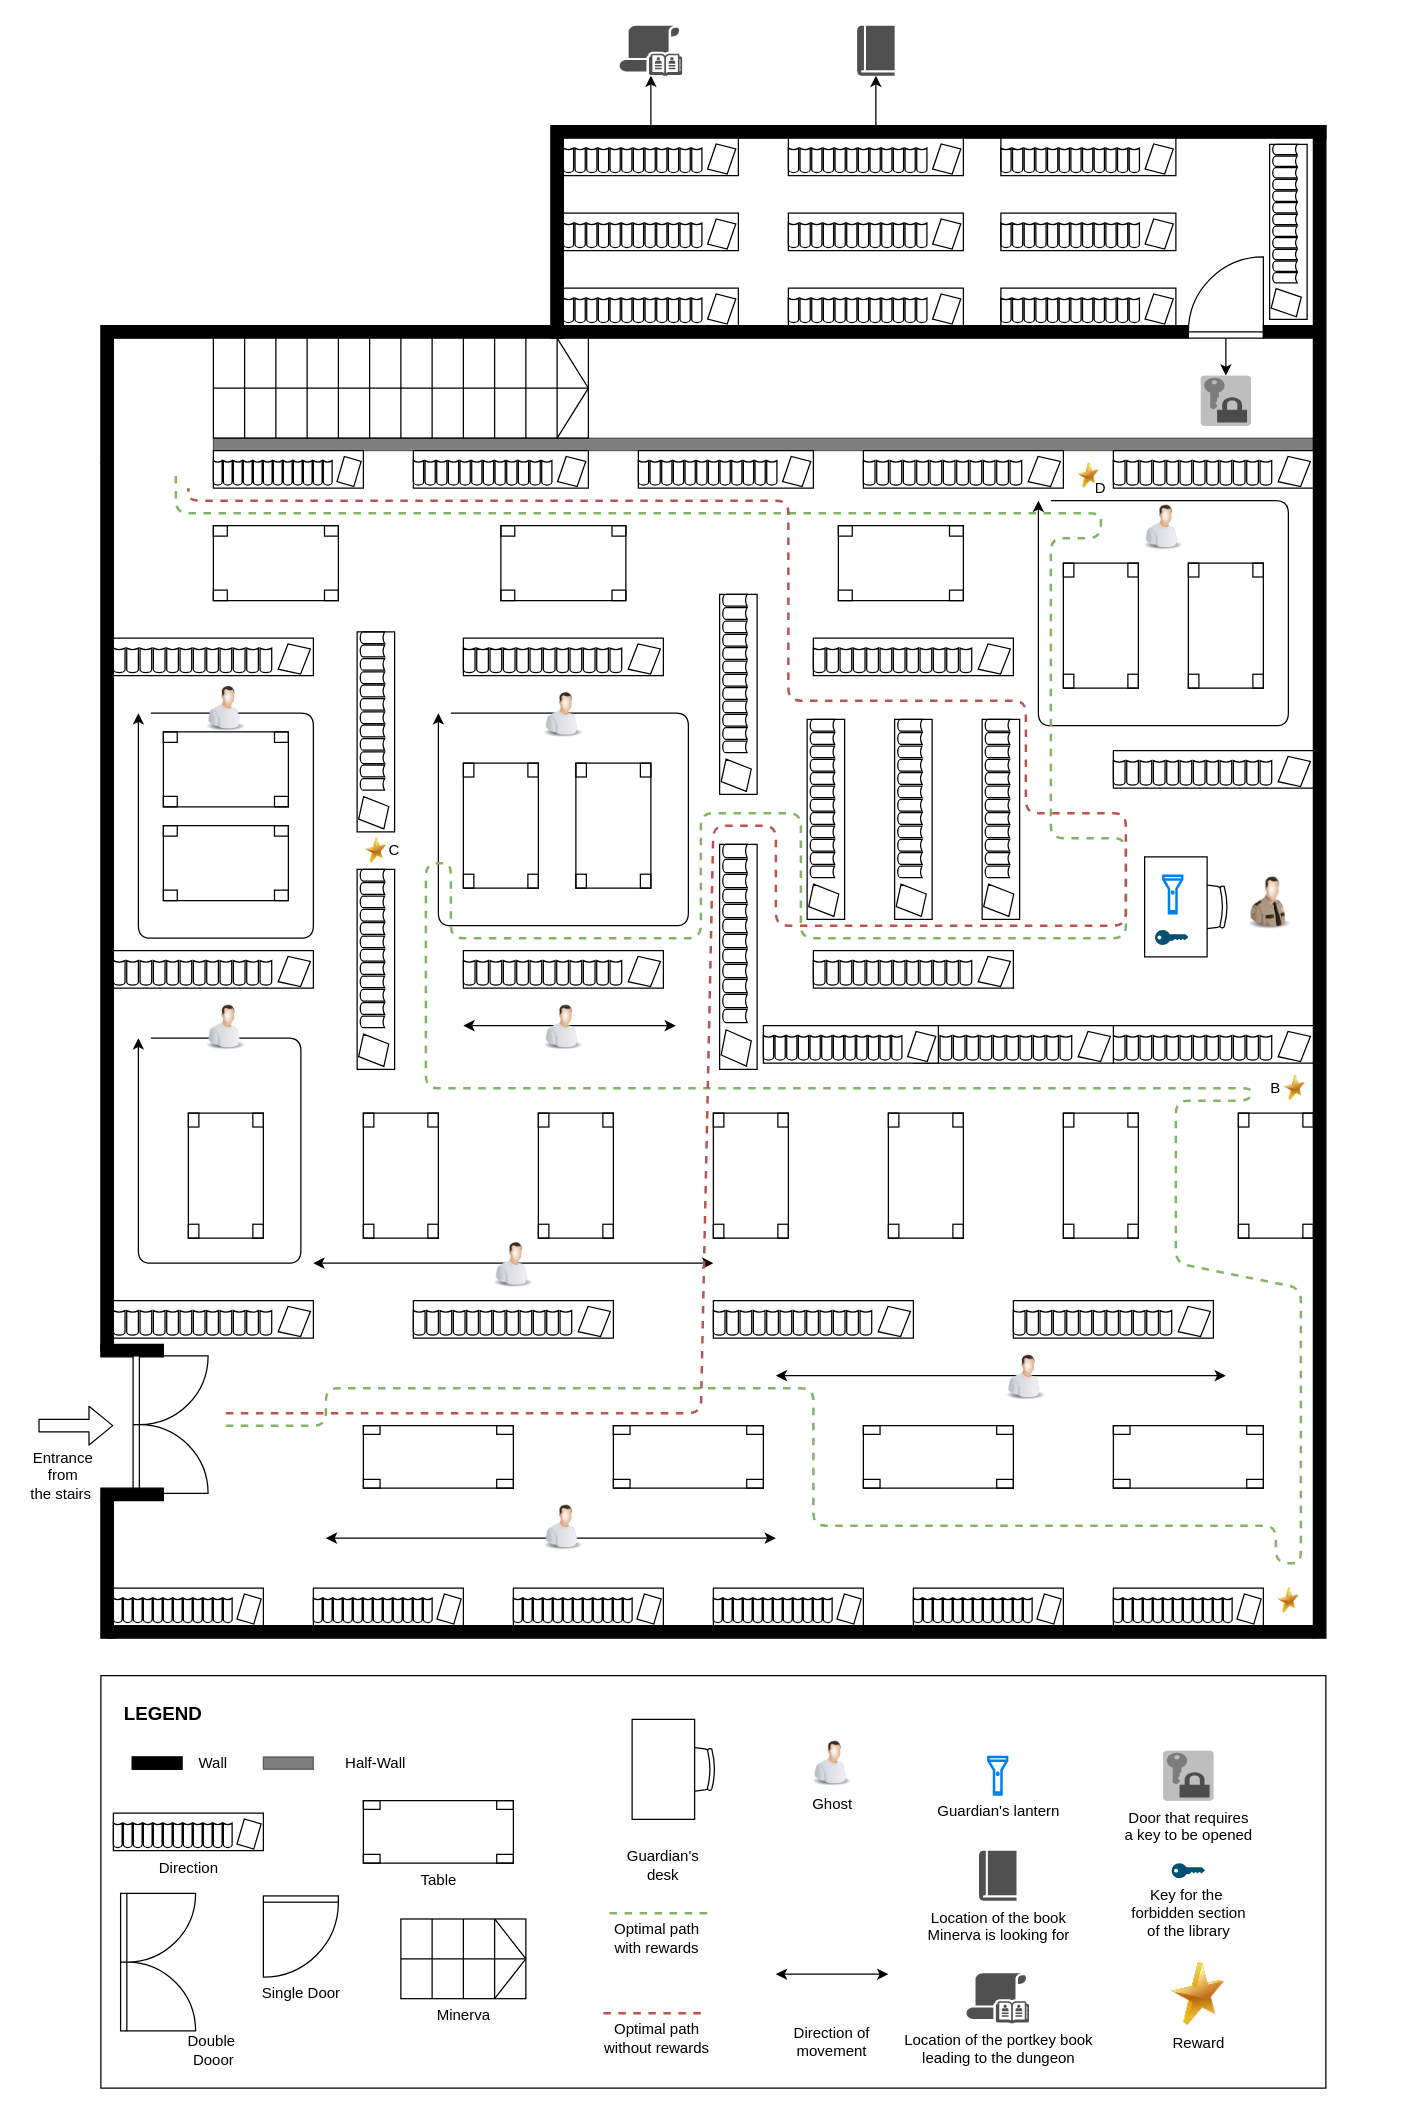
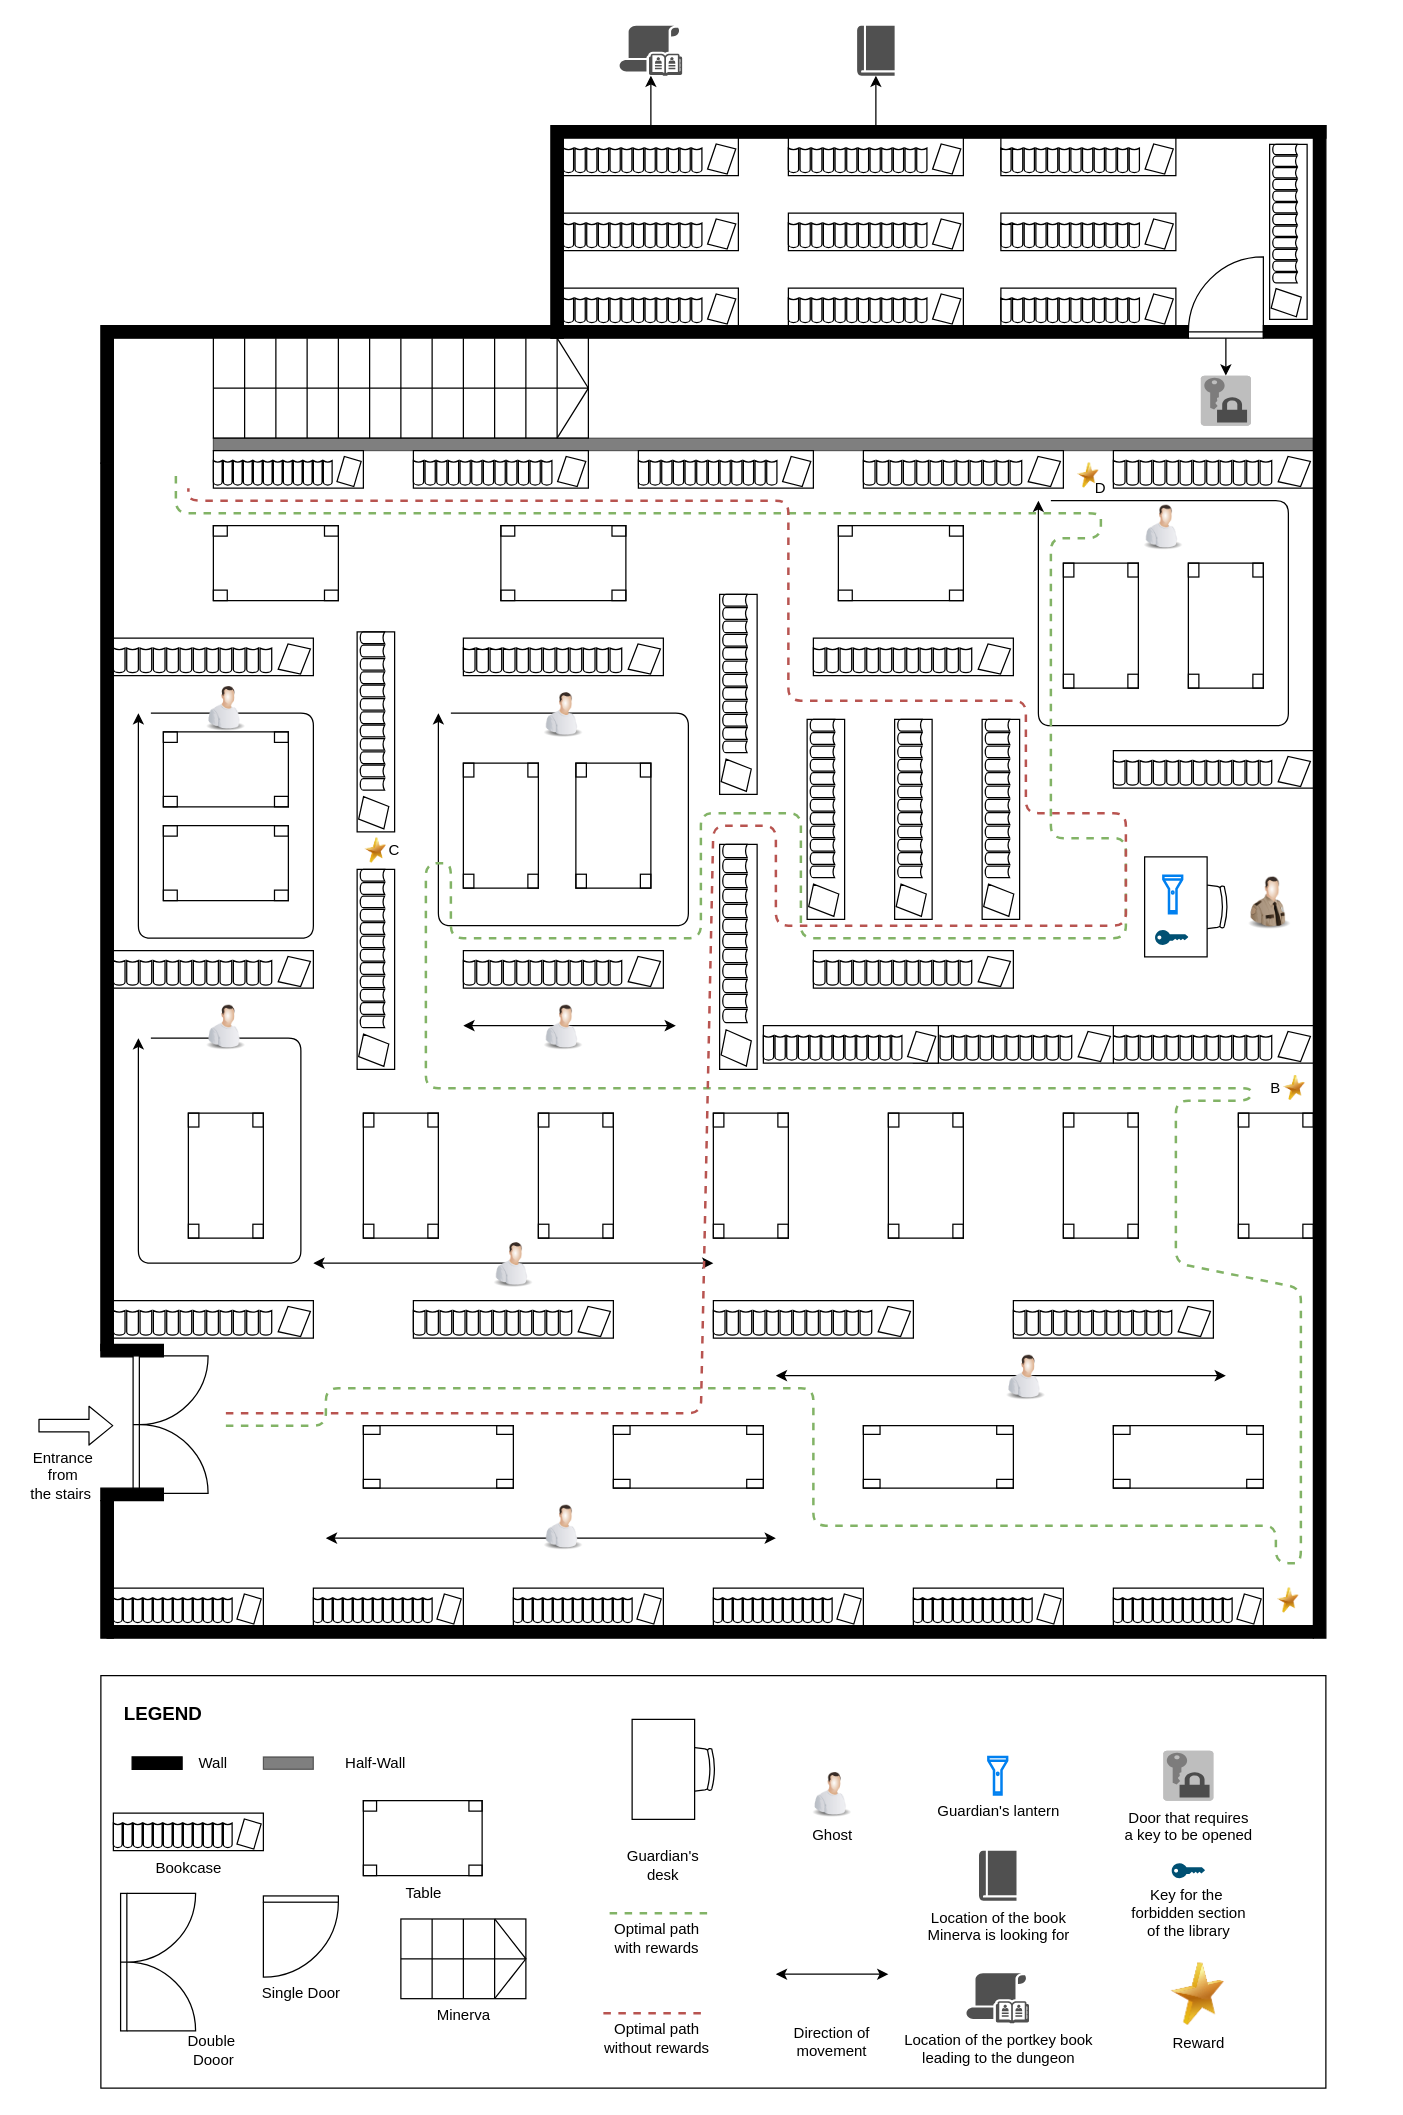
node "Ghost": moved (832, 1762) -> (832, 1793)
node "Table": size 150x63 -> 119x75
node "Direction": label "Direction" -> "Bookcase"
